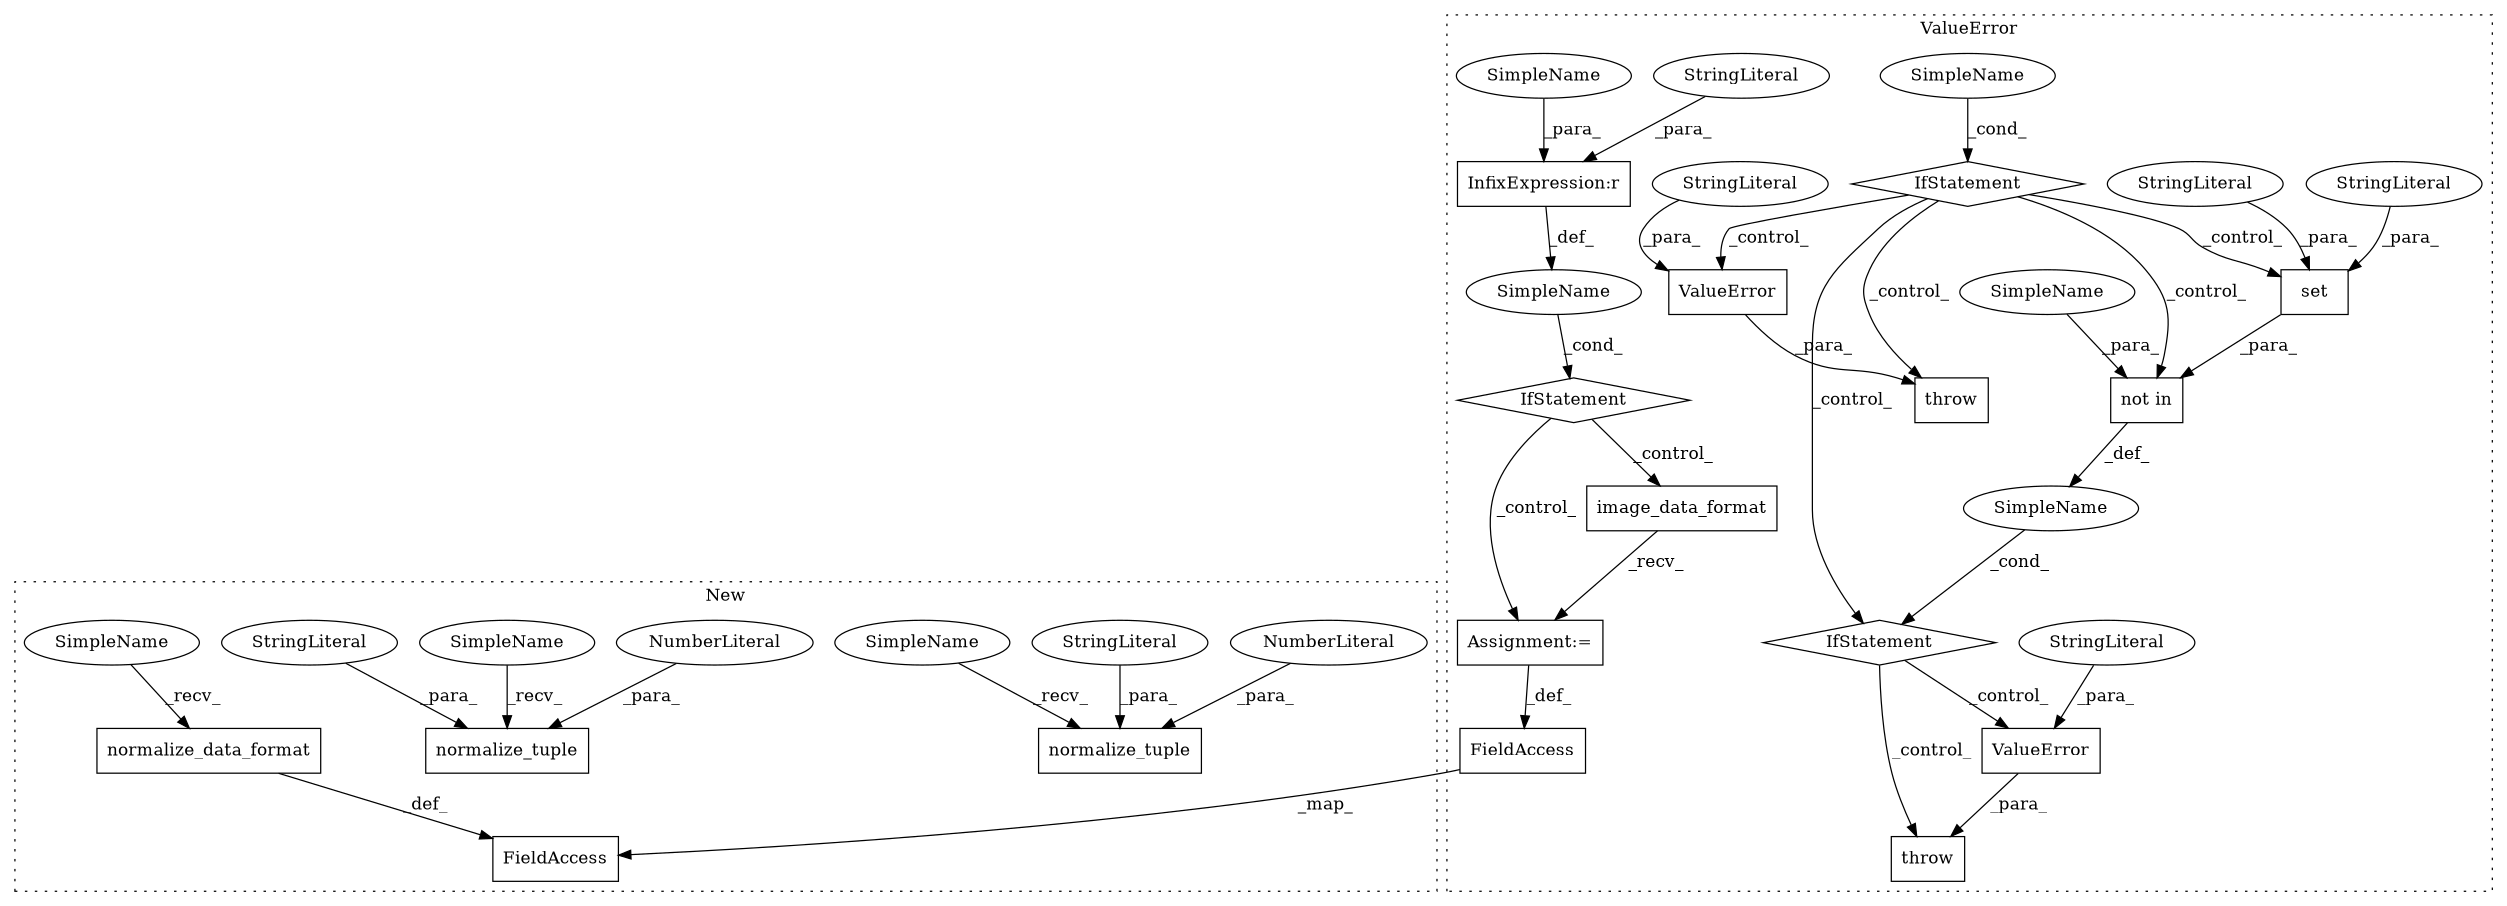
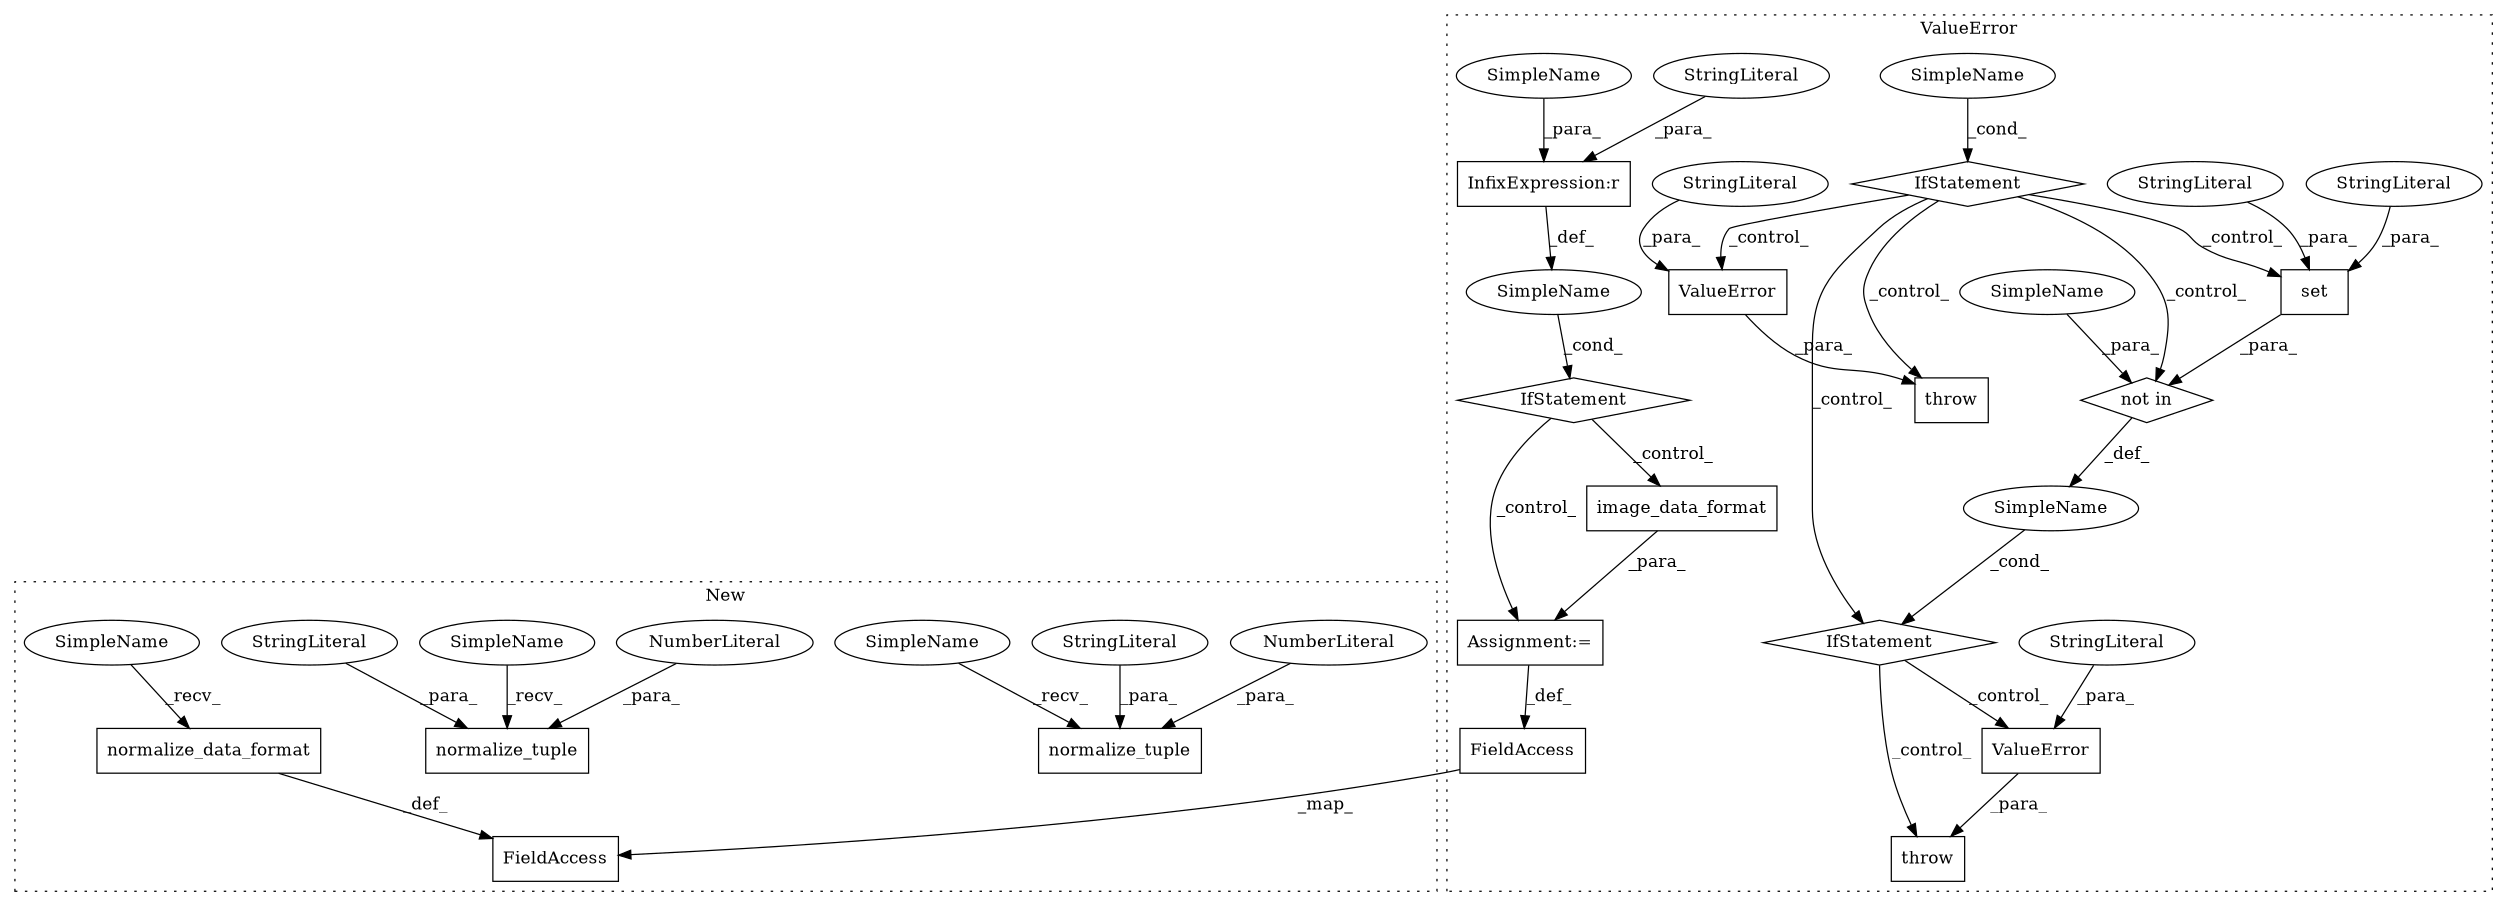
node "not in": shape box -> diamond
edge "image_data_format" -> "Assignment:=": label "_recv_" -> "_para_"
